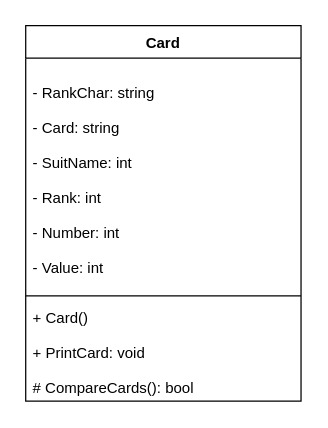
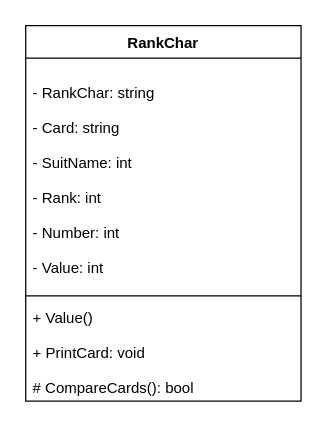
node "Card": label "Card" -> "RankChar"
node "+ Card() + PrintCard: void # CompareCards(): bool": label "+ Card() + PrintCard: void # CompareCards(): bool" -> "+ Value() + PrintCard: void # CompareCards(): bool"
